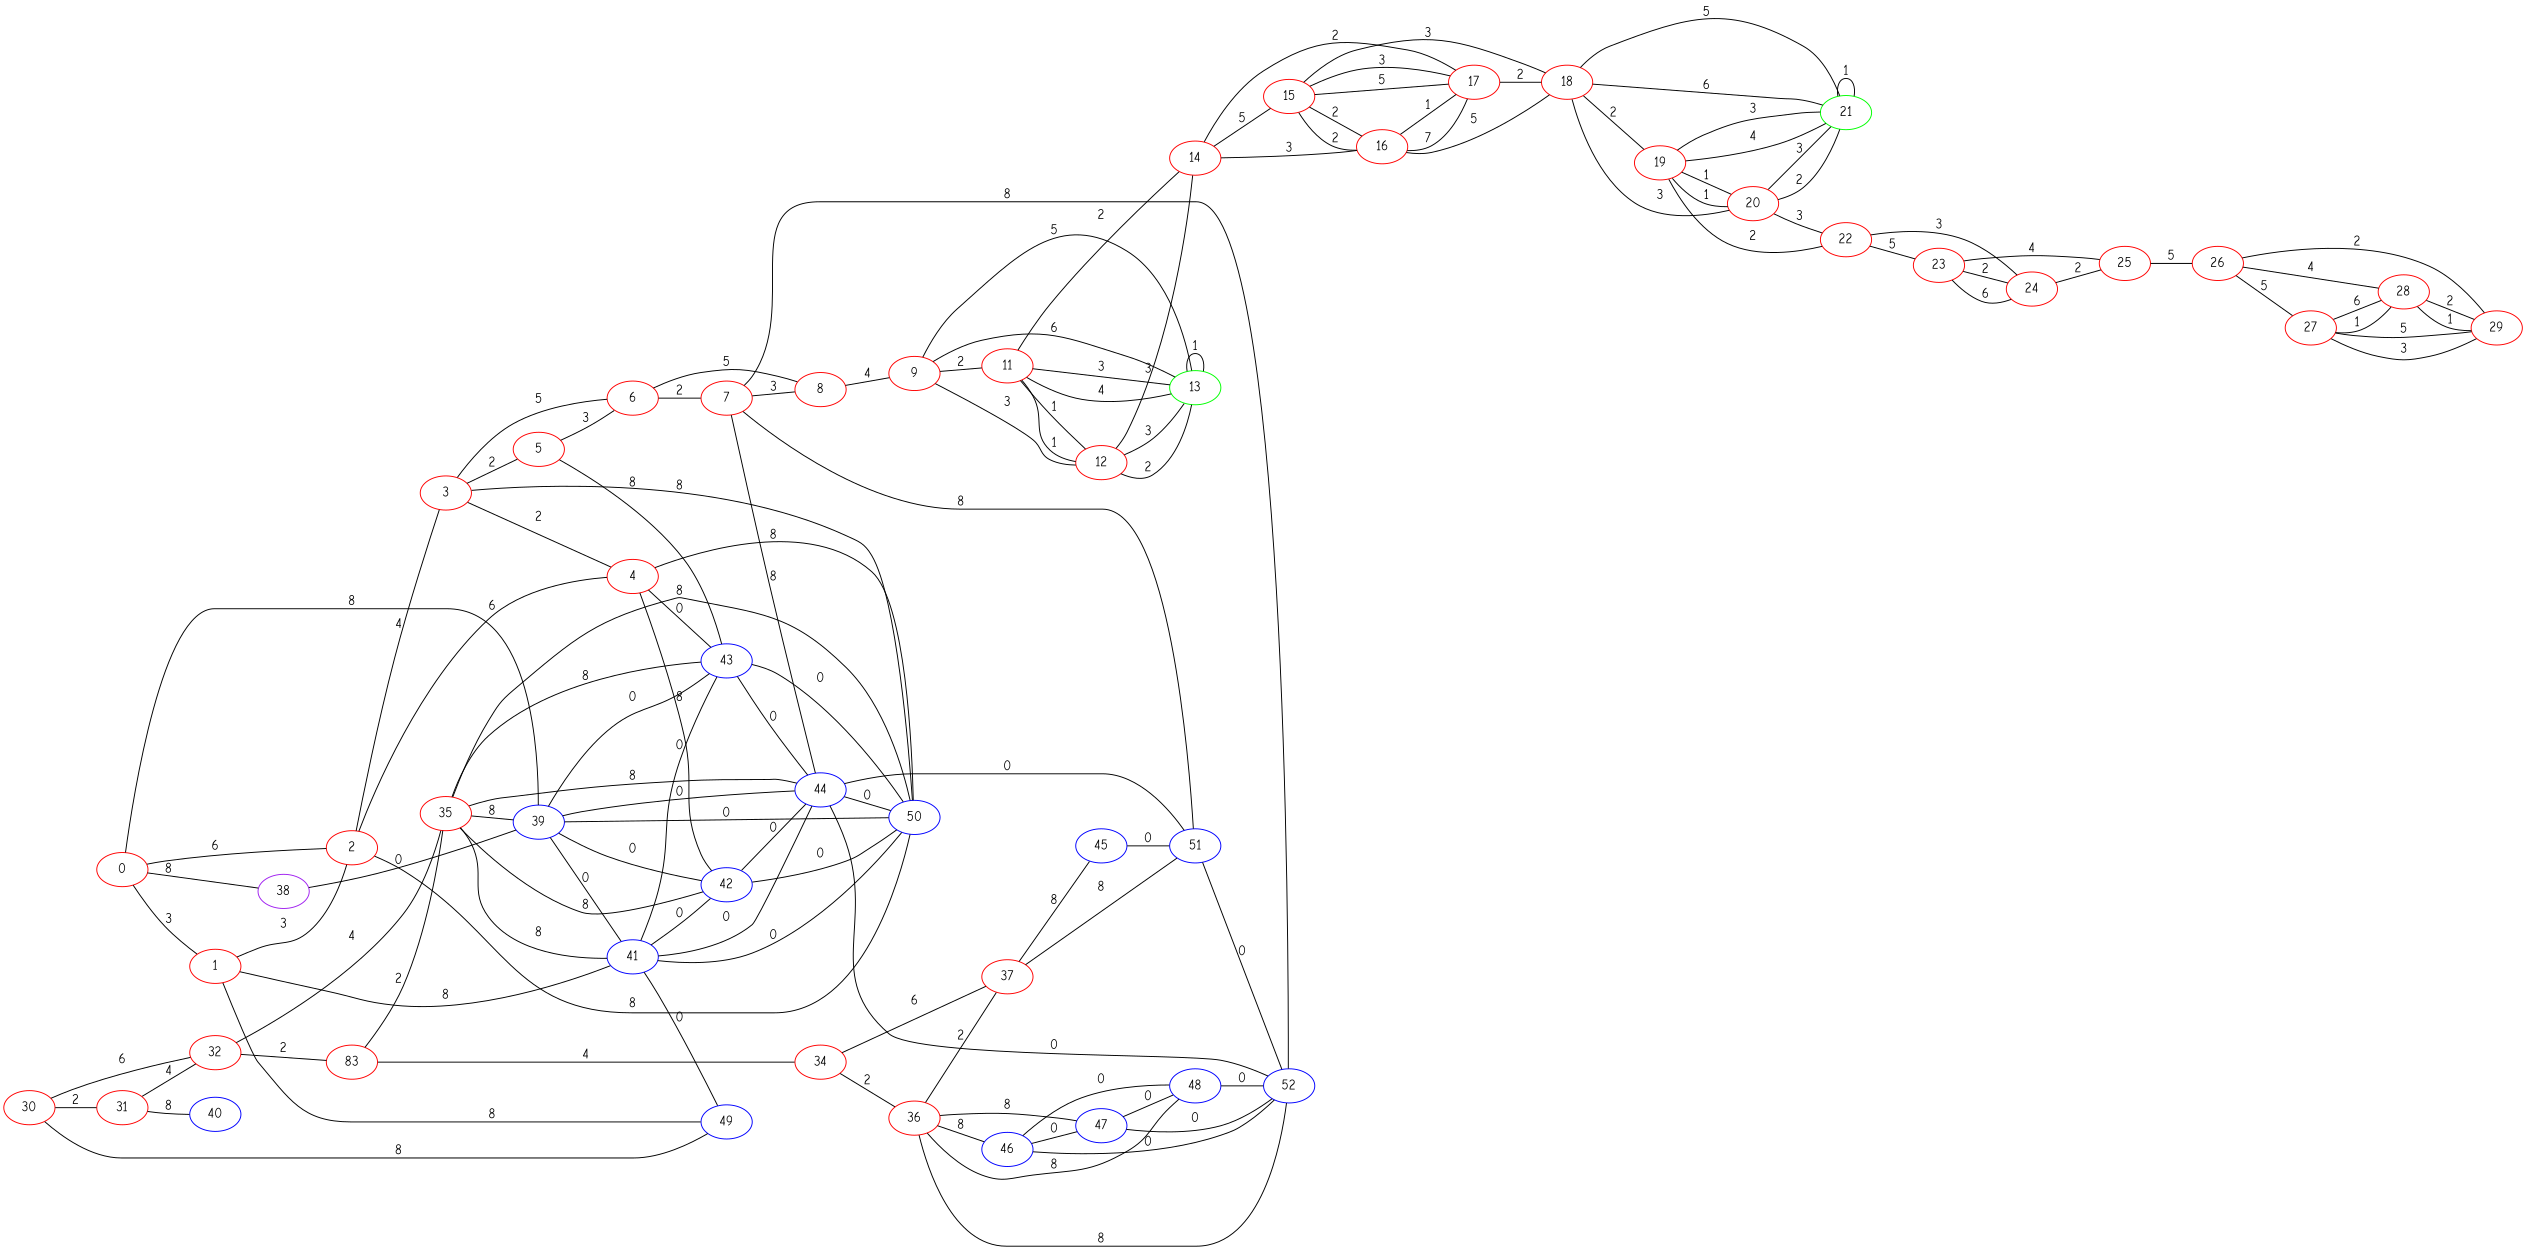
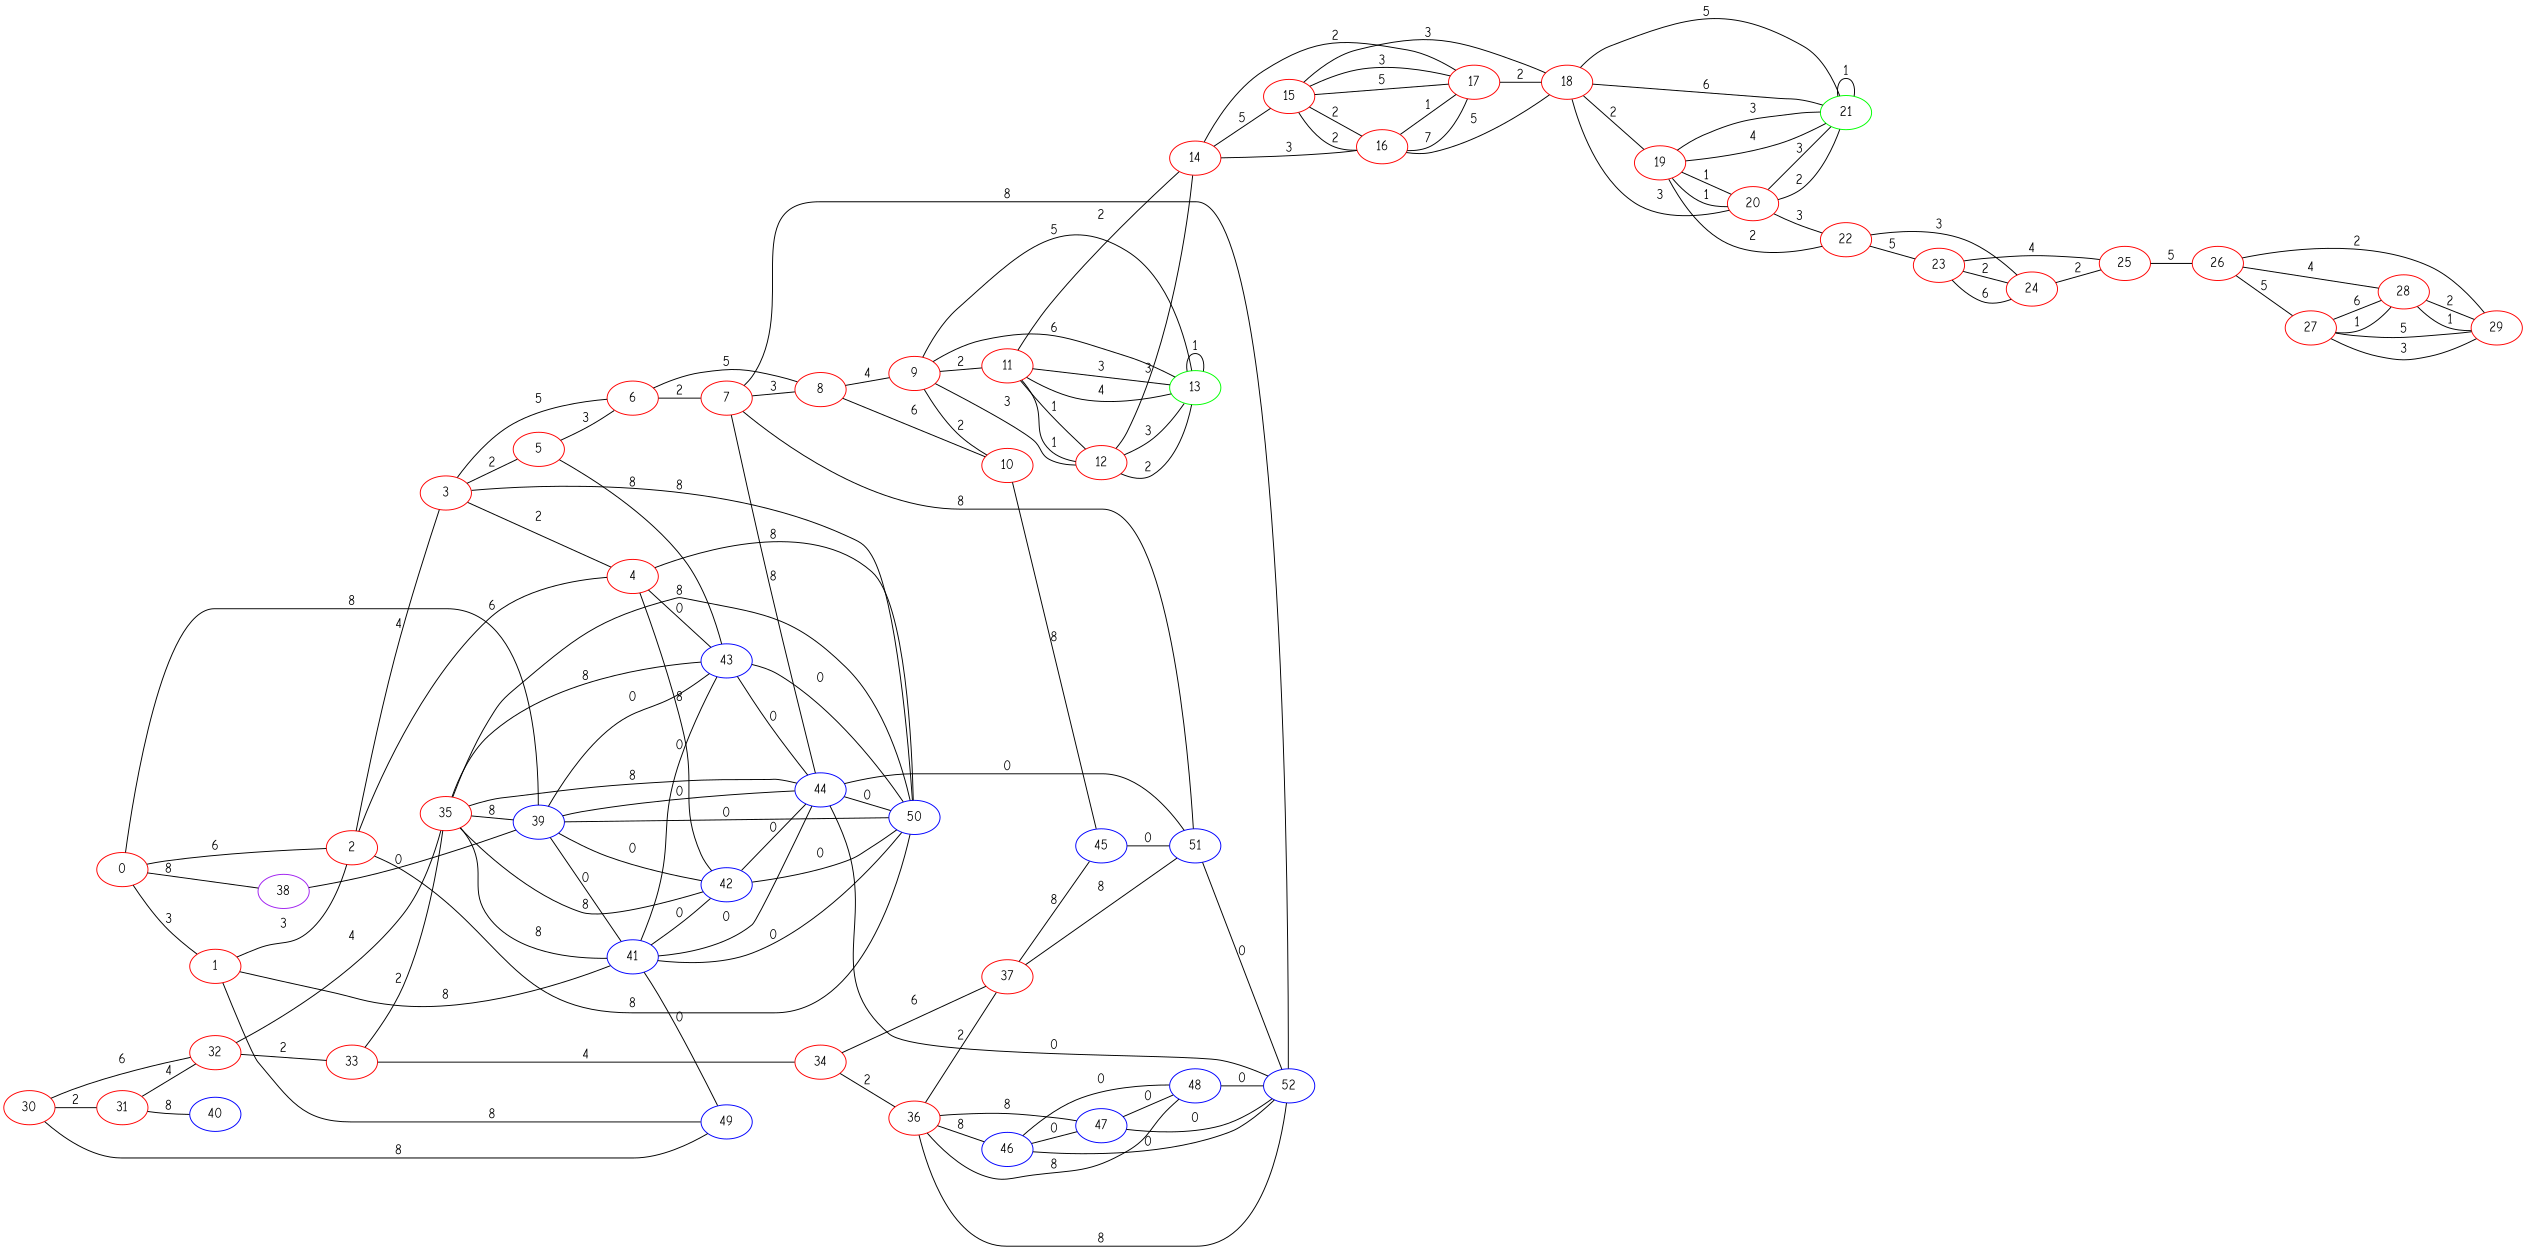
node "10": added
node "83": label "83" -> "33"
